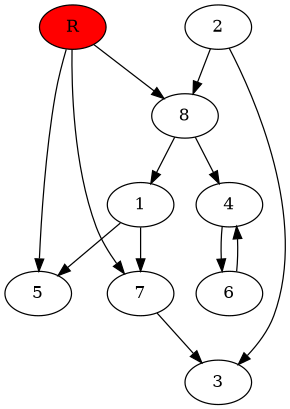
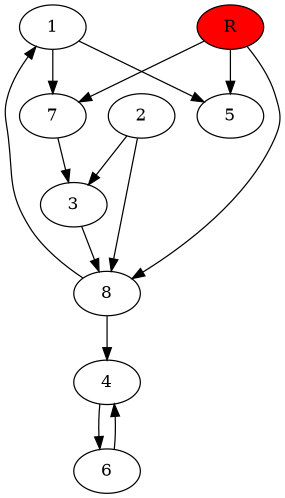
edge "3" -> "8": added
